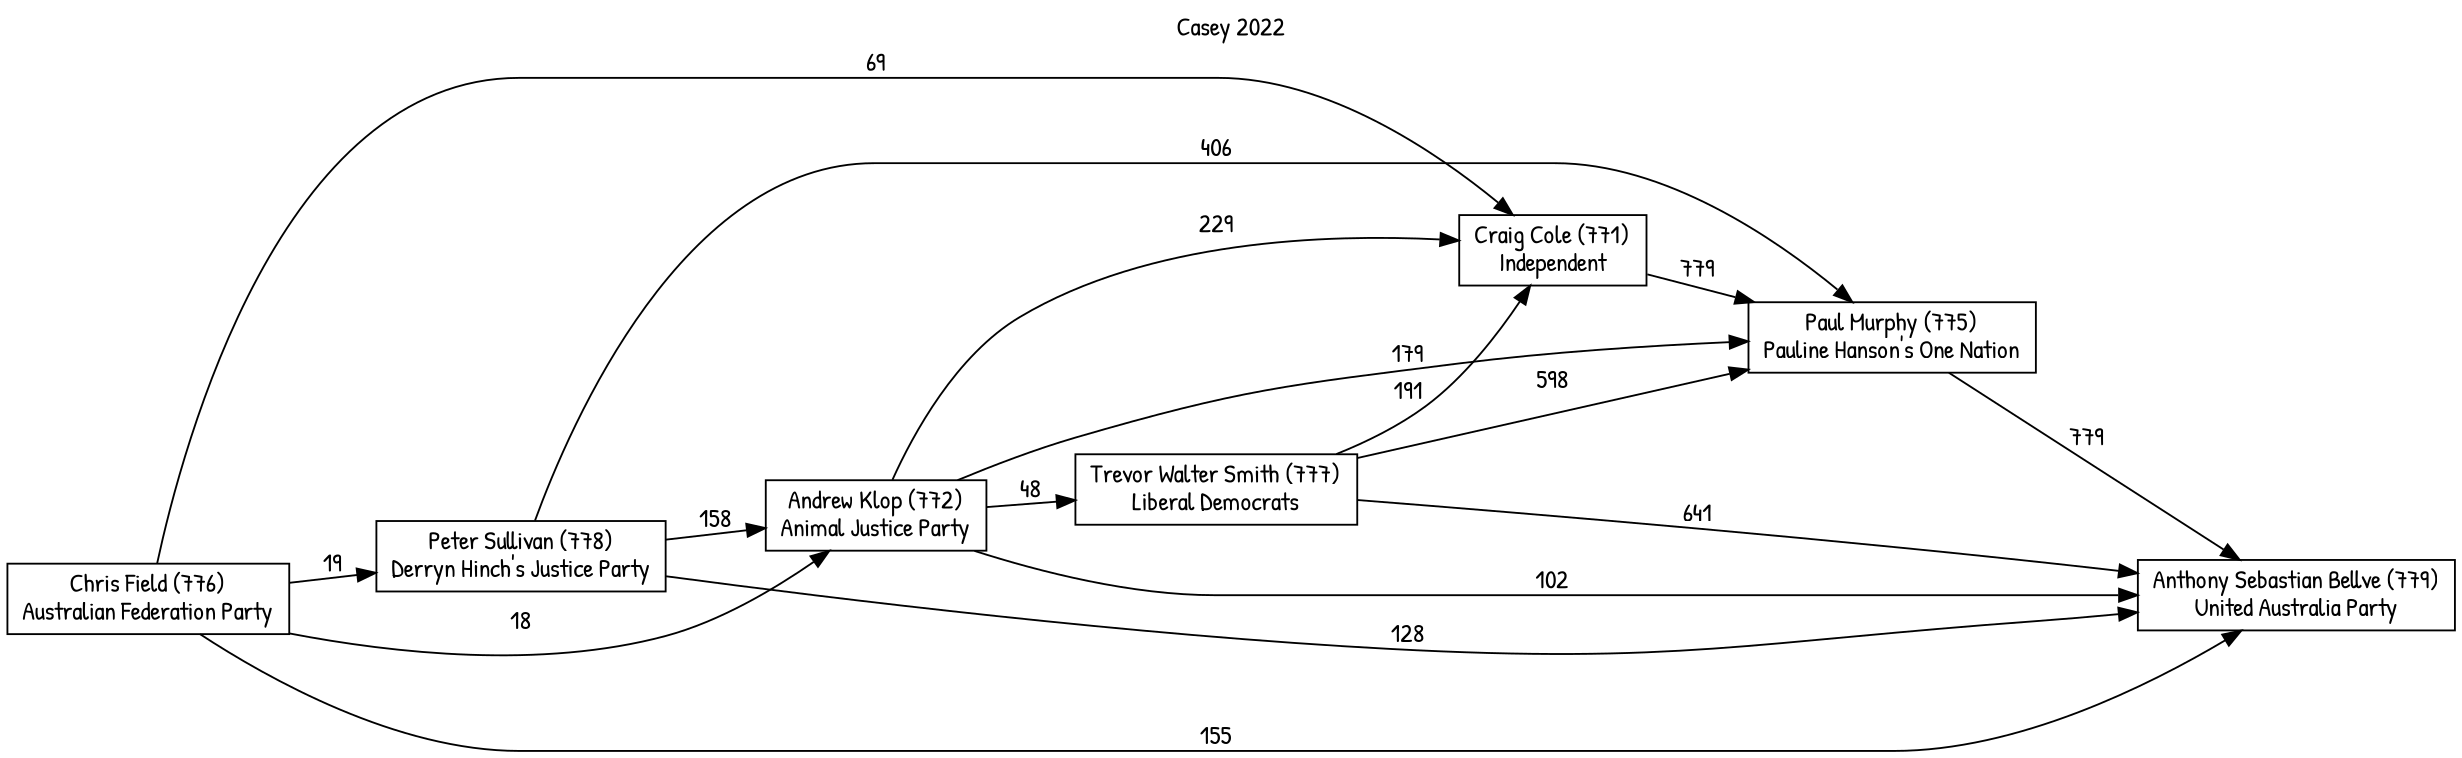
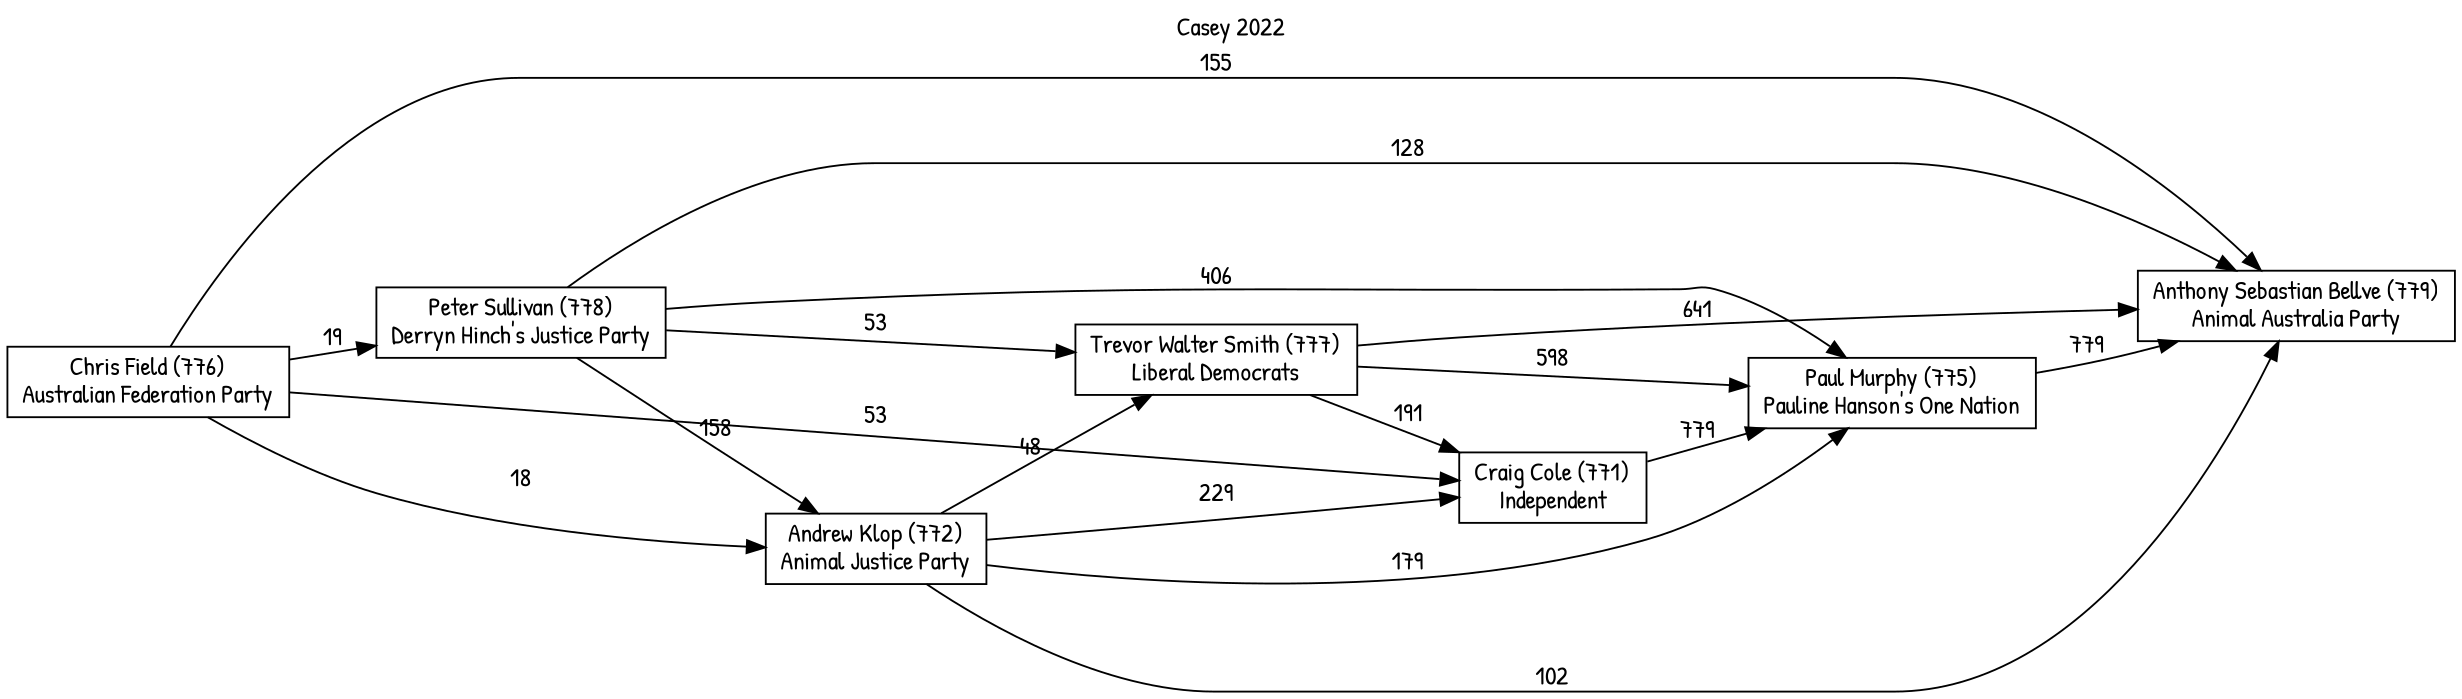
edge "Chris Field (776) Australian Federation Party" -> "Craig Cole (771) Independent": label "69" -> "53"
edge "Peter Sullivan (778) Derryn Hinch's Justice Party" -> "Trevor Walter Smith (777) Liberal Democrats": added, label "53"
node "Anthony Sebastian Bellve (779) United Australia Party": label "Anthony Sebastian Bellve (779) United Australia Party" -> "Anthony Sebastian Bellve (779) Animal Australia Party"
